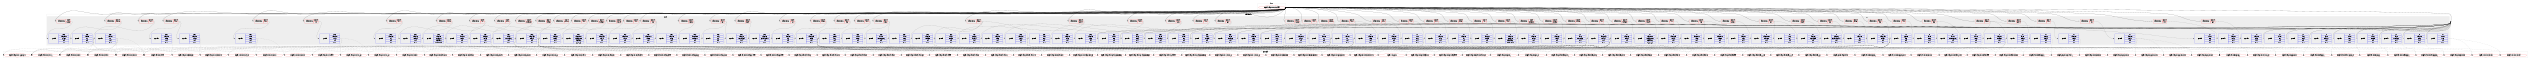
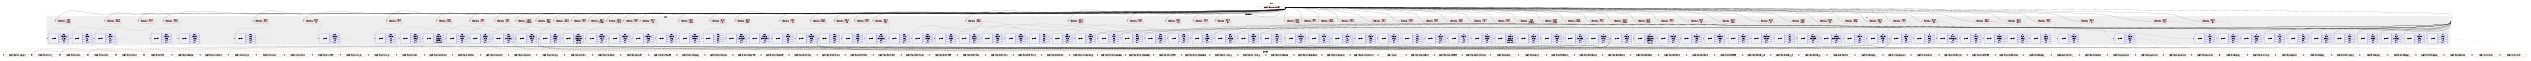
node "portage://media-libs/libpulse-16.99.1": label "portage://media-libs/libpulse-16.99.1" -> "portage://media-libs/pack-16.99.1"
node "portage://dev-qt/qtmultimedia-6.9999": label "portage://dev-qt/qtmultimedia-6.9999" -> "portage://mms-qt/qtmultimedia-6.9999"
